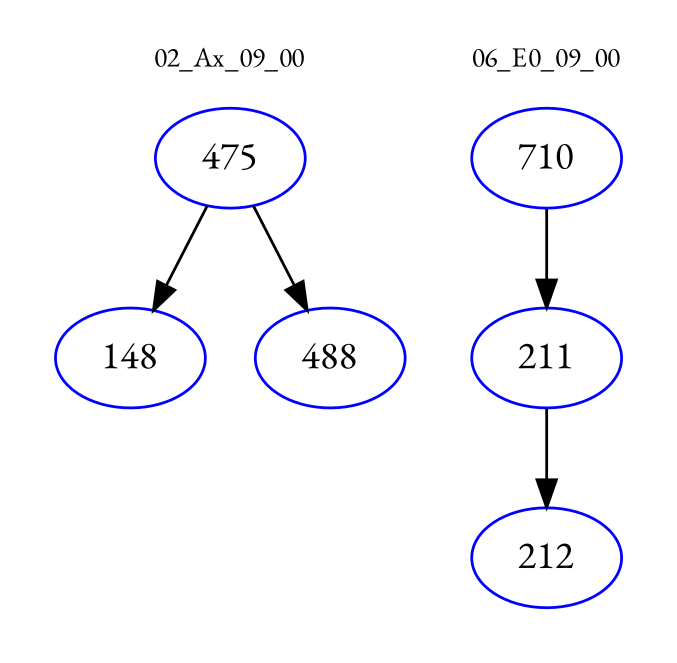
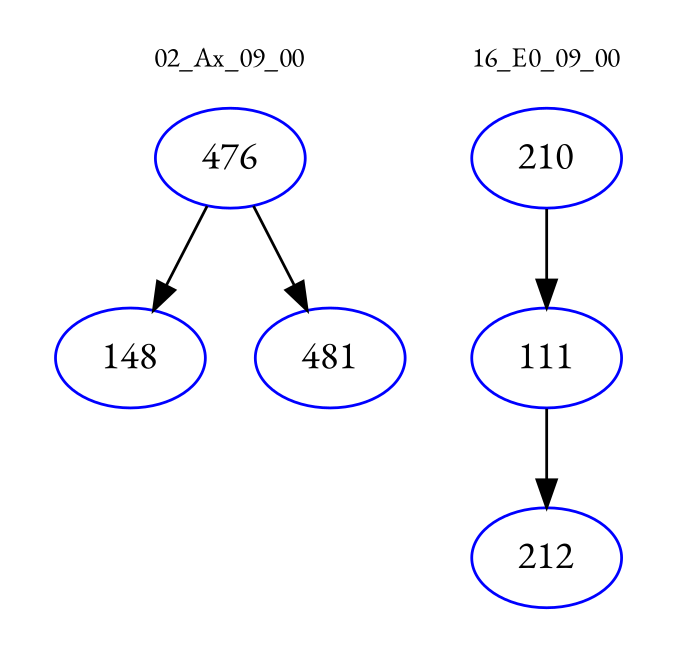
cluster "06_E0_09_00": label "06_E0_09_00" -> "16_E0_09_00"
node "475": label "475" -> "476"
node "710": label "710" -> "210"
node "488": label "488" -> "481"
node "211": label "211" -> "111"
